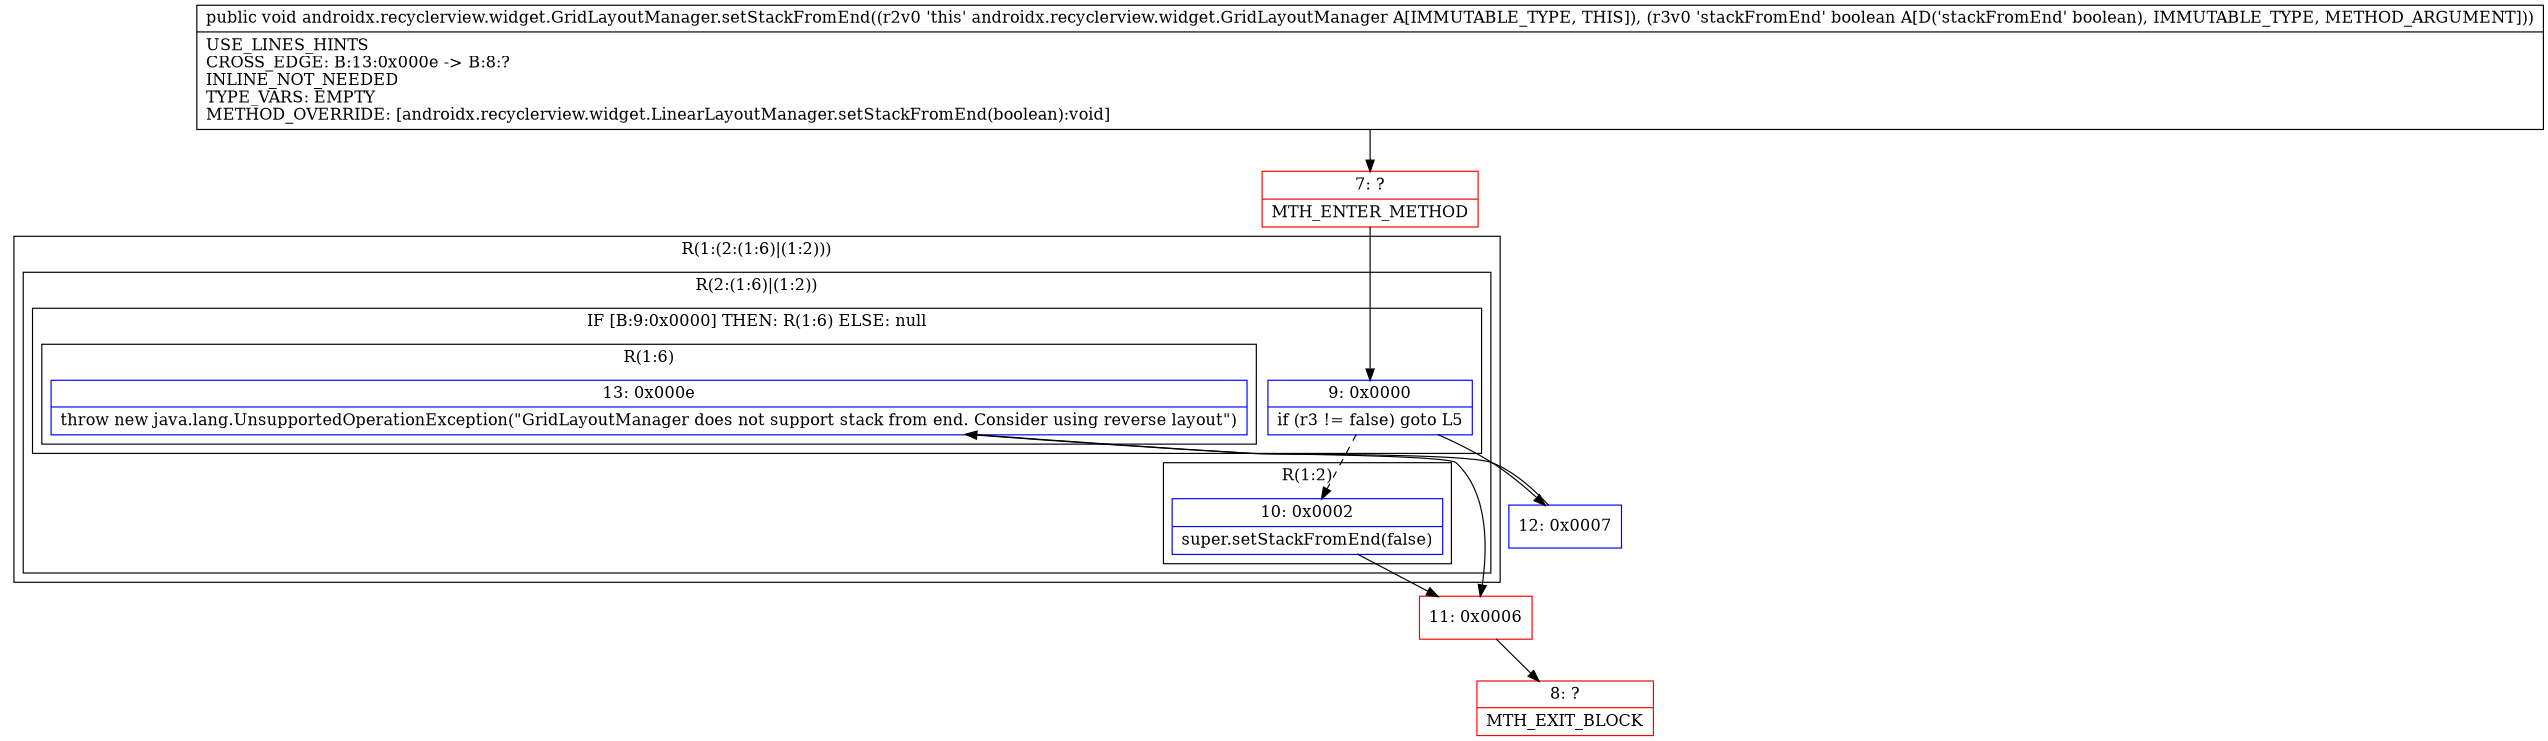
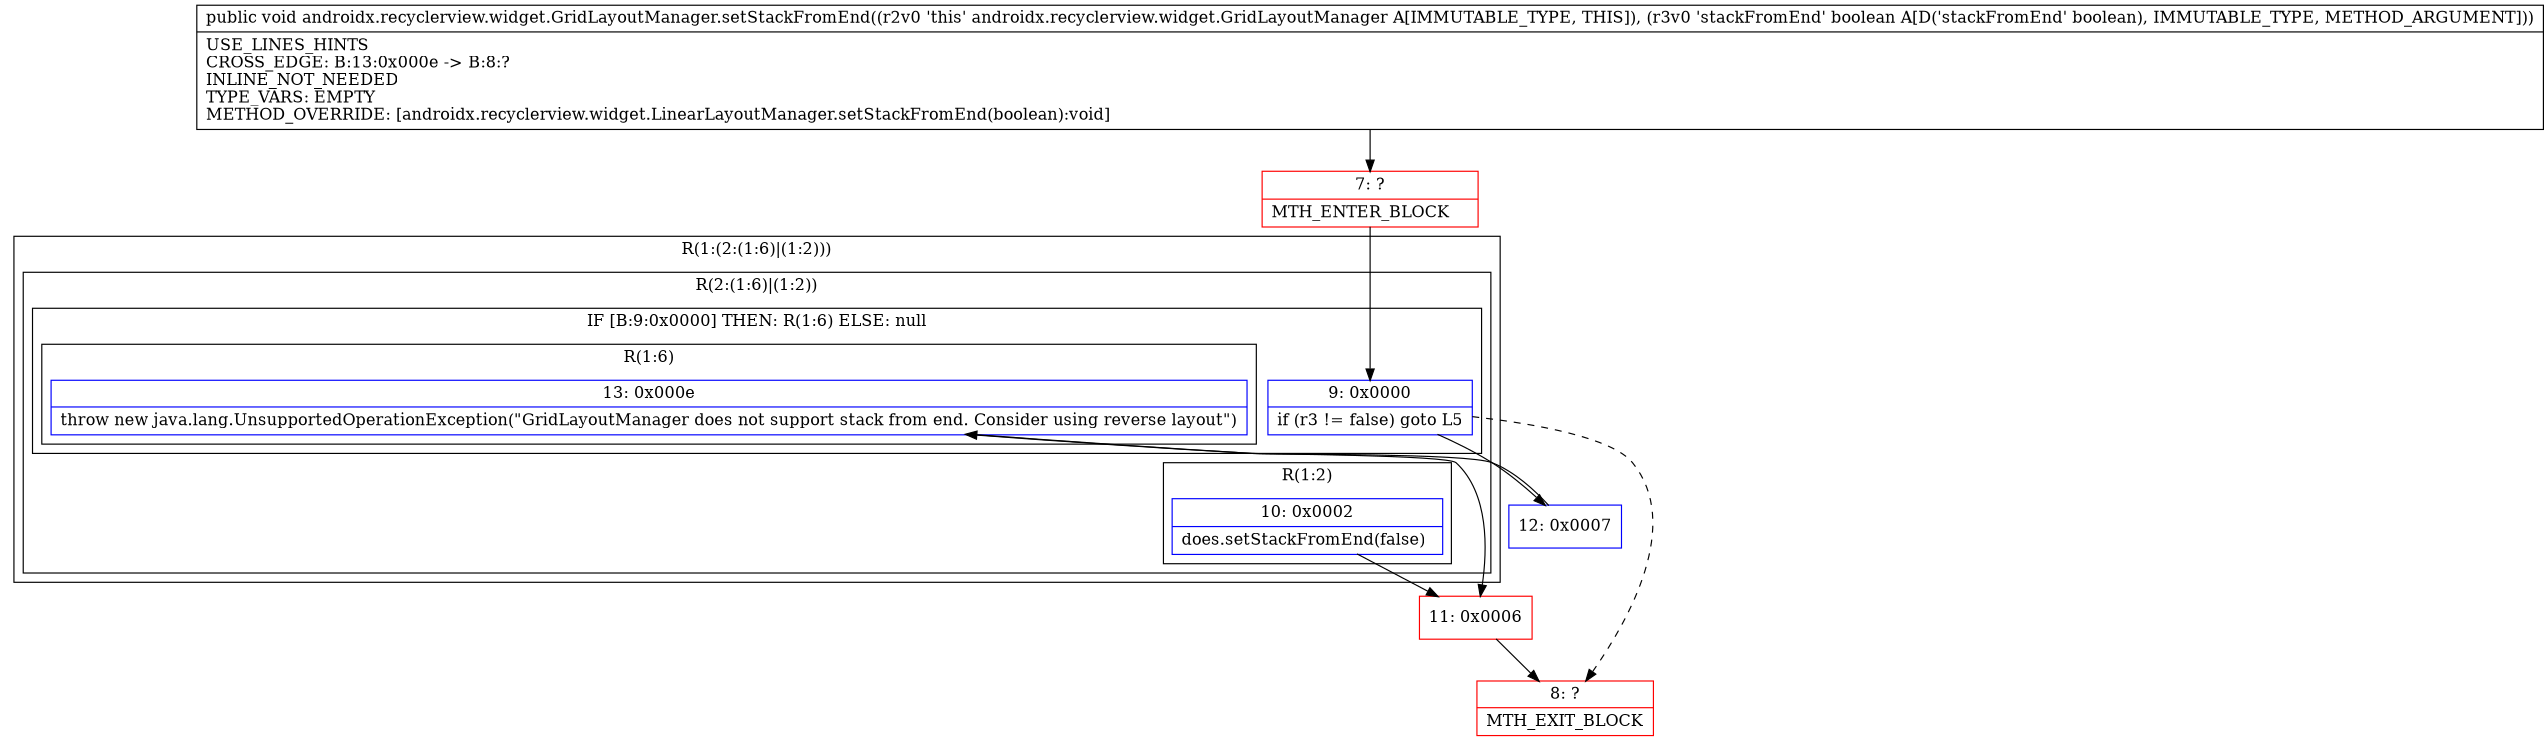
node "7: ?": text "MTH_ENTER_METHOD" -> "MTH_ENTER_BLOCK"
edge "9: 0x0000" -> "10: 0x0002": now "9: 0x0000" -> "8: ?"
node "10: 0x0002": text "super.setStackFromEnd(false)" -> "does.setStackFromEnd(false)"
